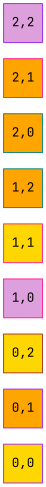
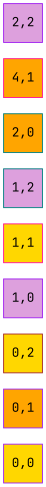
node "2,1": label "2,1" -> "4,1"
node "1,2": fillcolor orange -> plum
node "1,0": color deeppink -> purple
